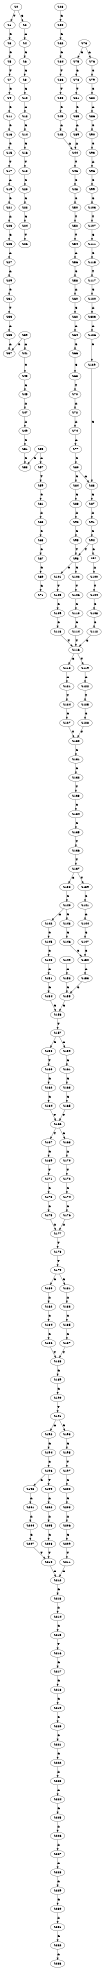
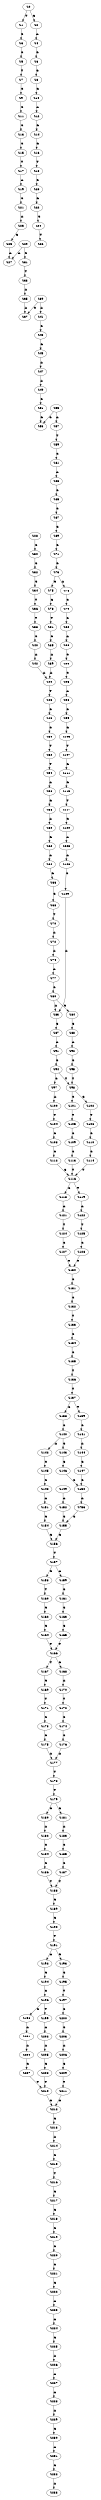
edge "S27" -> "S29": reversed
edge "S129" -> "S83": label "G" -> "A"
edge "S71" -> "S73": added, label "G"
node "S153": label "S153" -> "S753"
